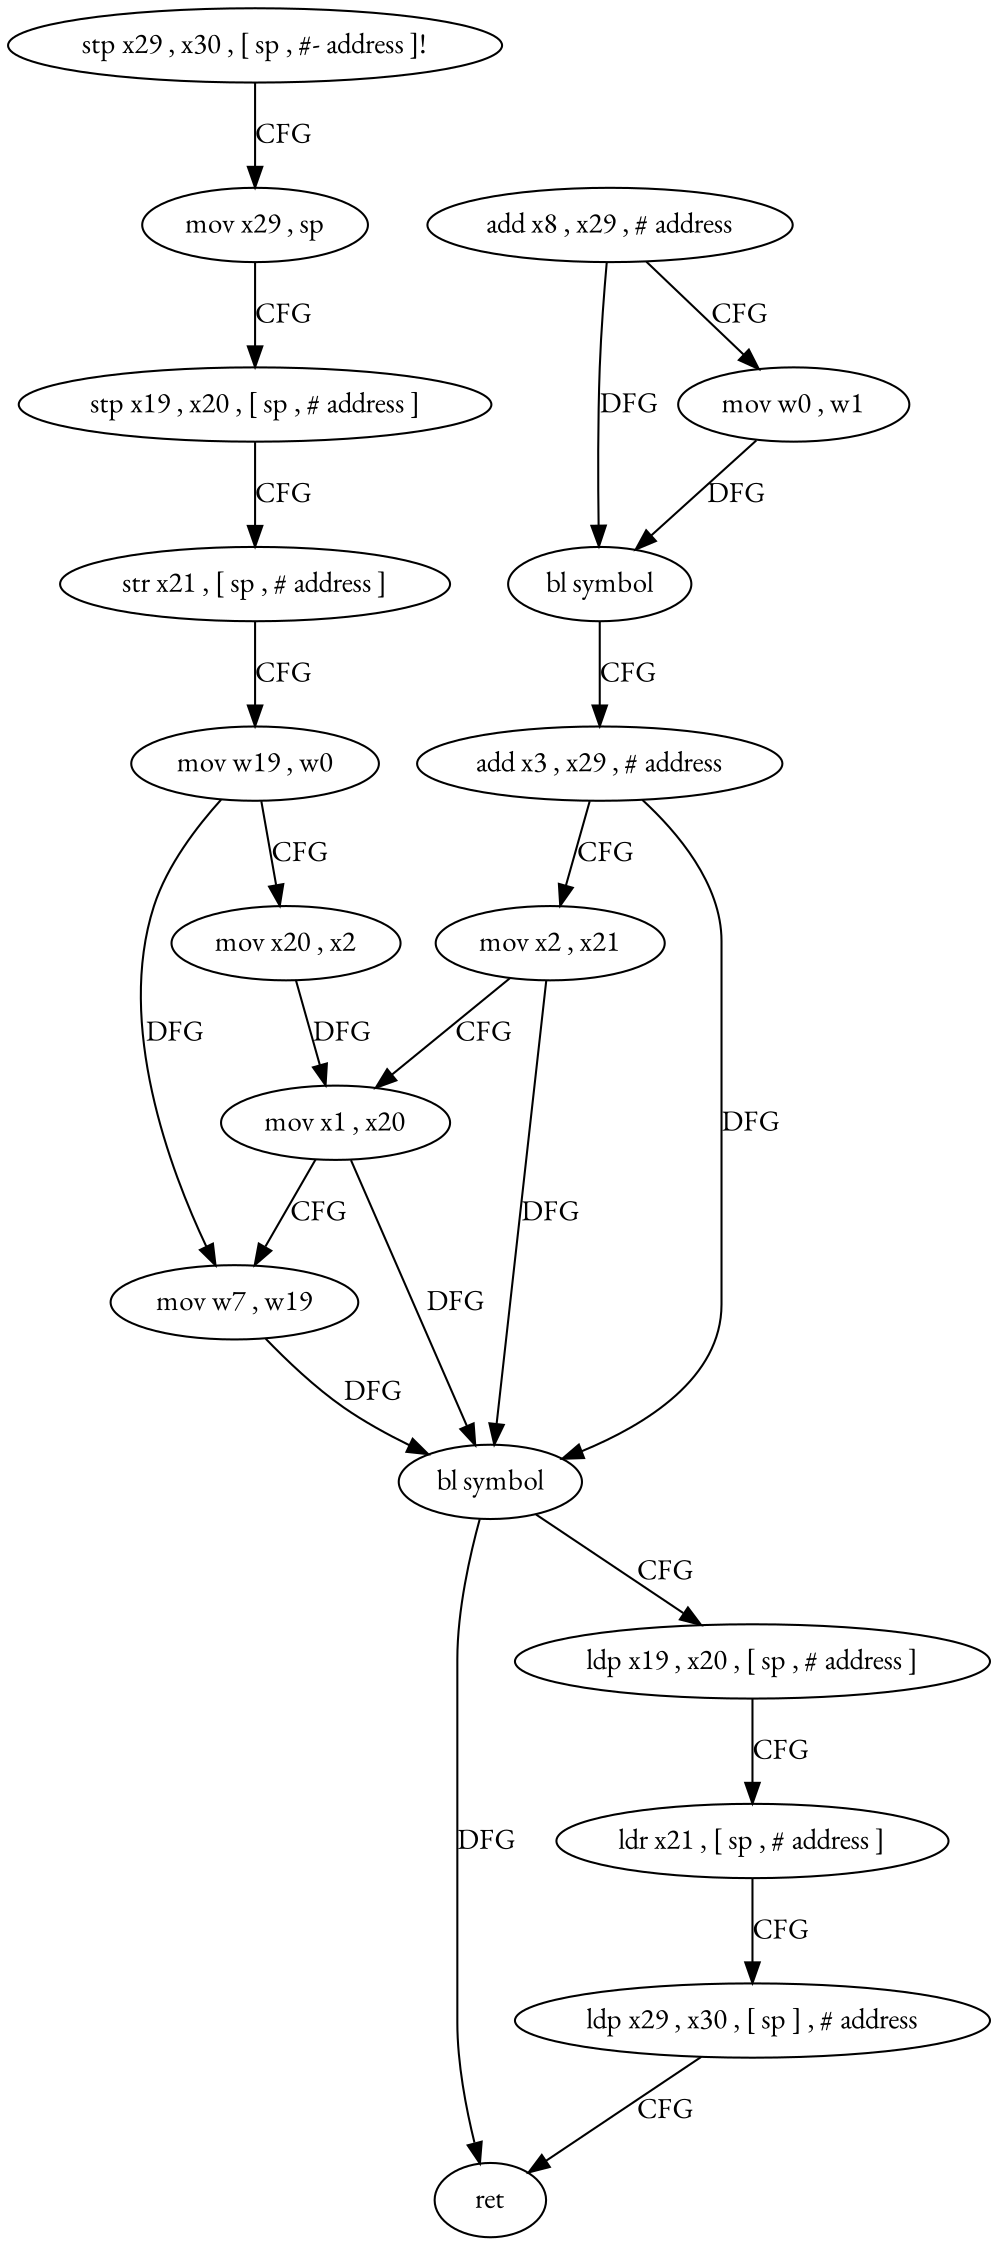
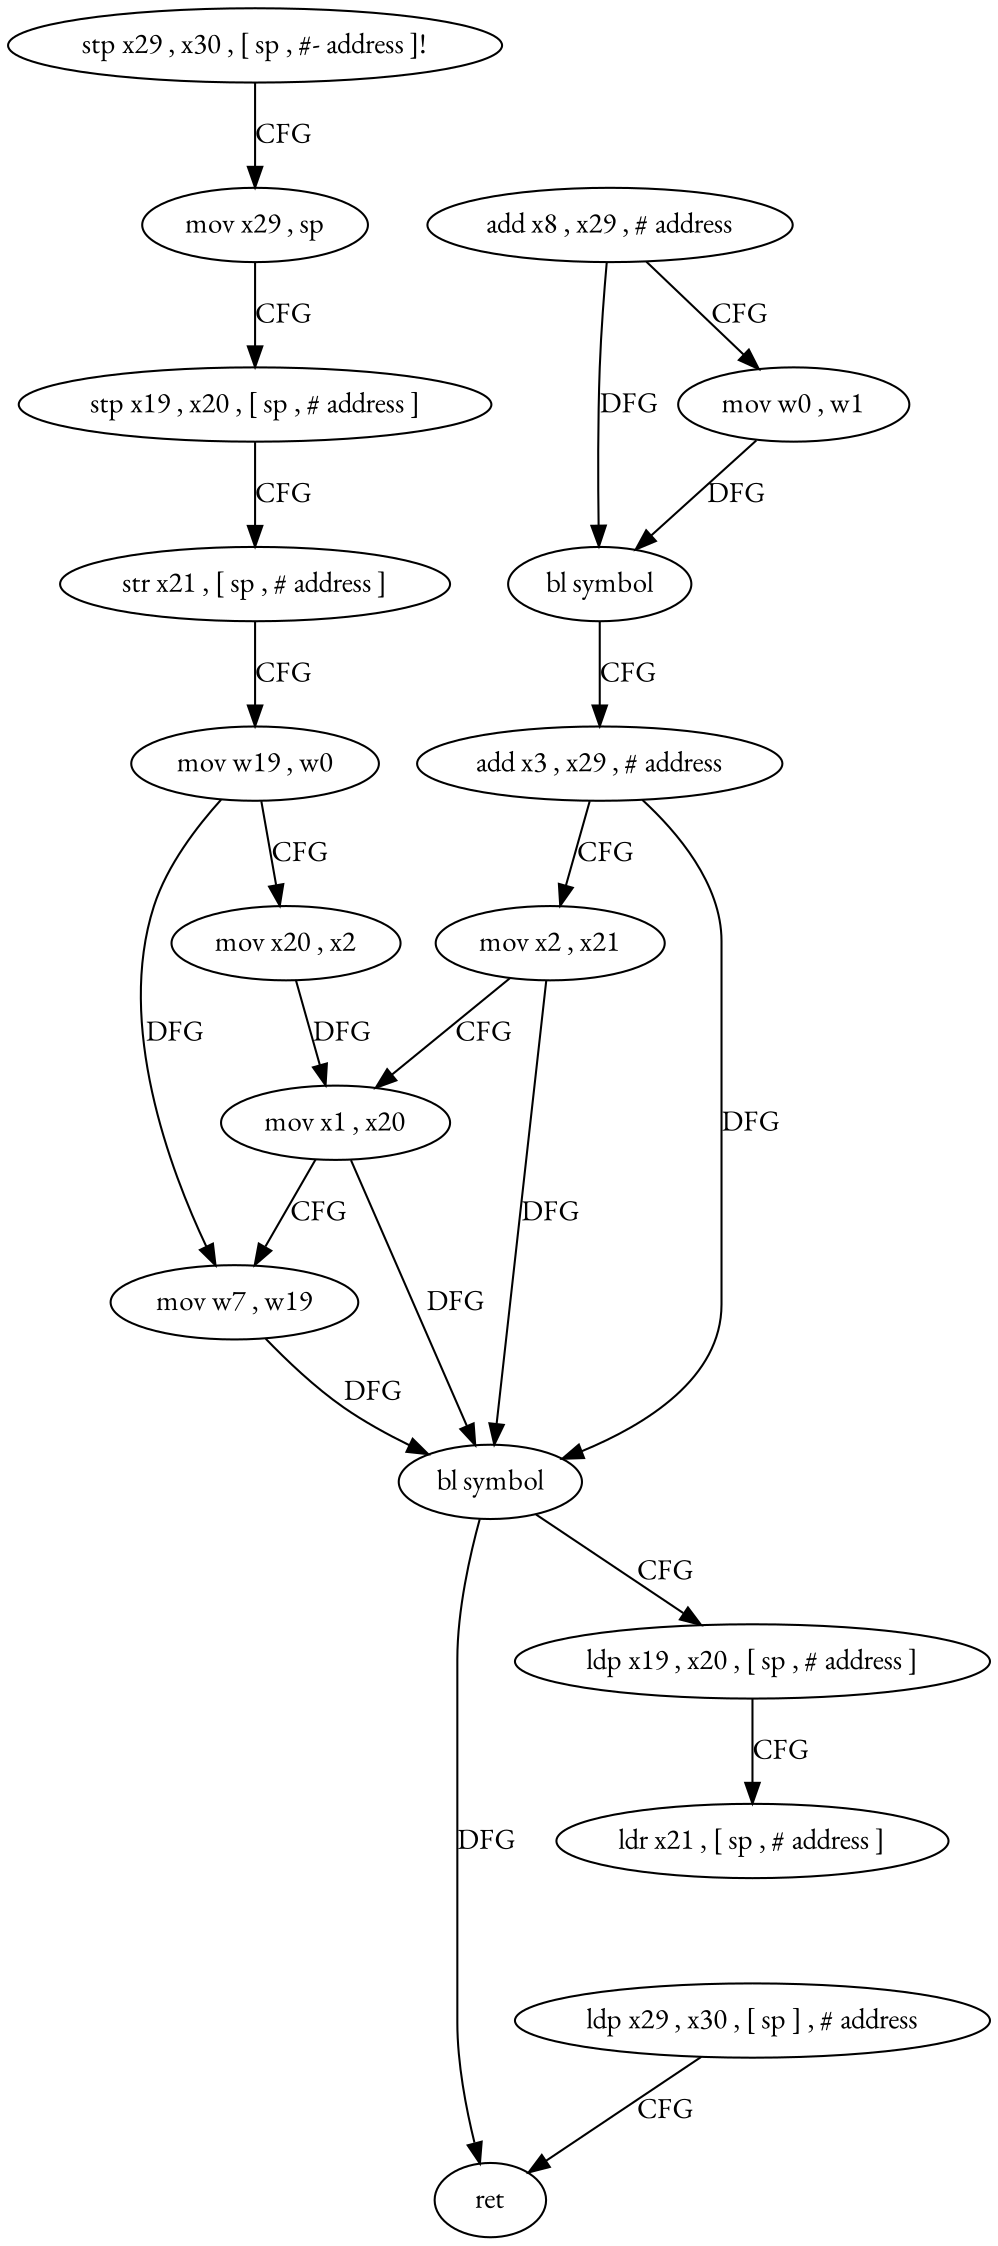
edge "ldr x21 , [ sp , # address ]" -> "ldp x29 , x30 , [ sp ] , # address": removed, label "CFG"
